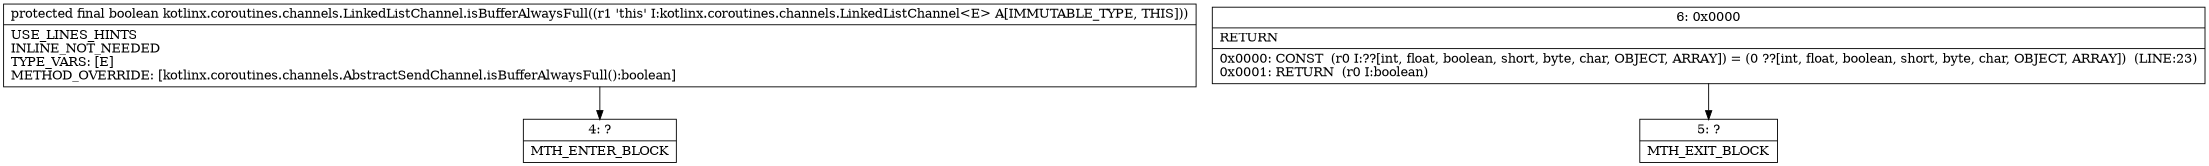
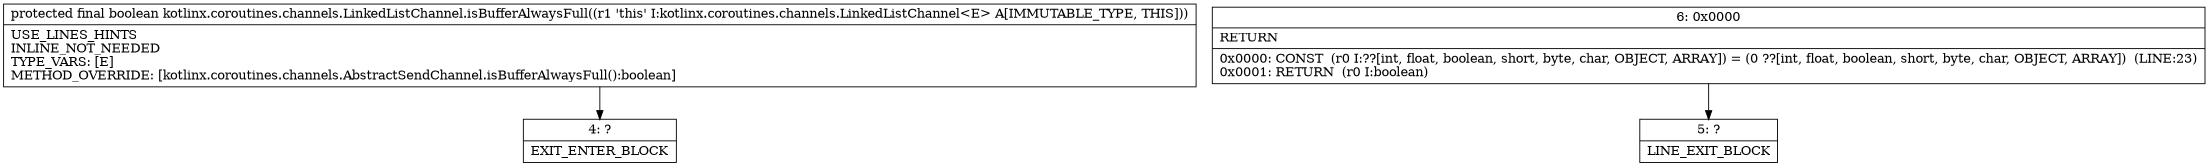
node "4: ?": text "MTH_ENTER_BLOCK" -> "EXIT_ENTER_BLOCK"
node "5: ?": text "MTH_EXIT_BLOCK" -> "LINE_EXIT_BLOCK"
